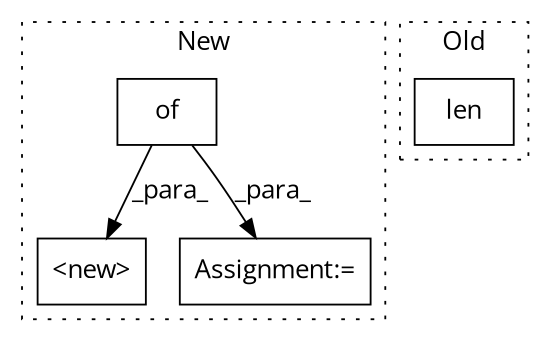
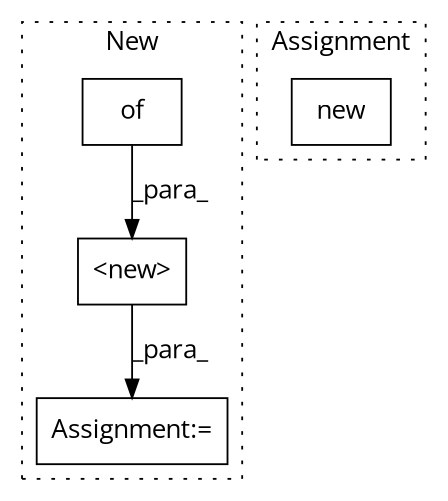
cluster "Old": label "Old" -> "Assignment"
node "len": label "len" -> "new"
edge "of" -> "Assignment:=": now "<new>" -> "Assignment:="
